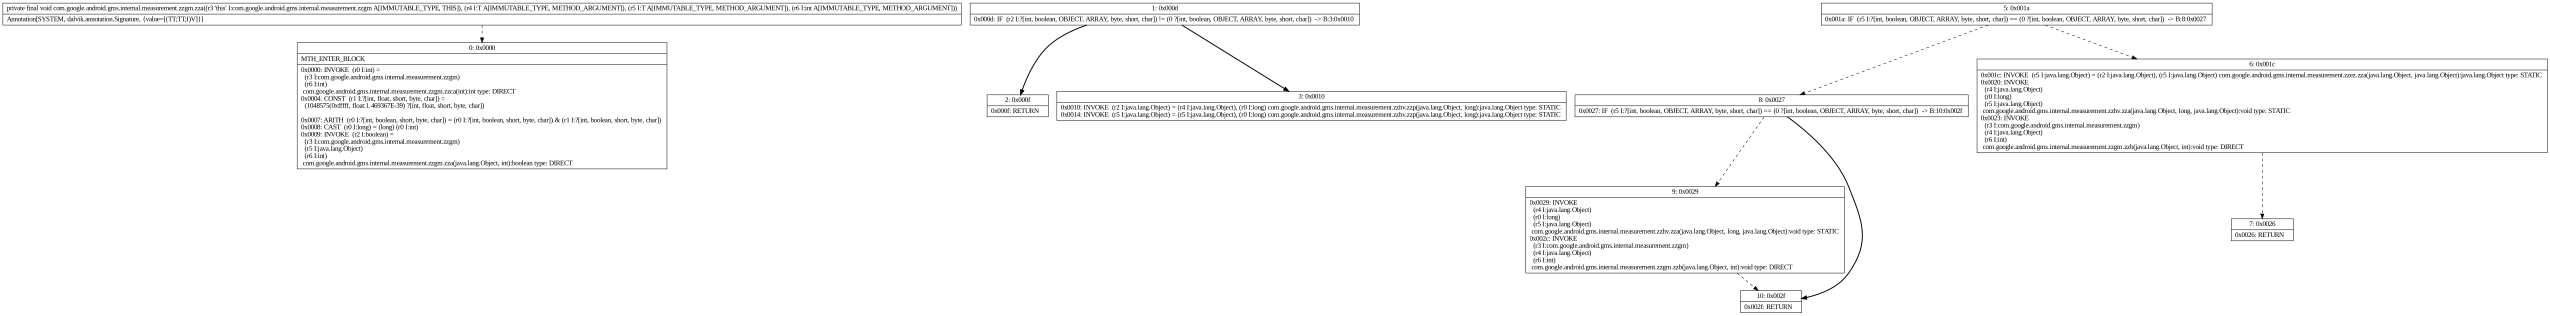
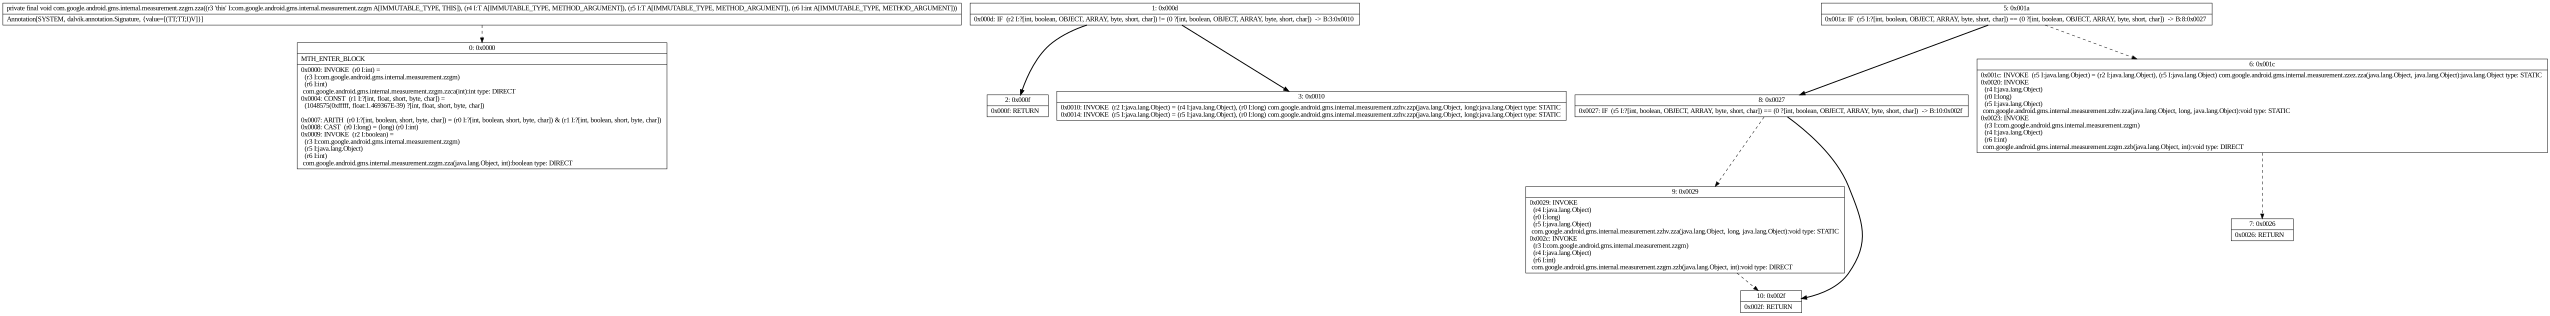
edge "5: 0x001a" -> "8: 0x0027": style dashed -> bold
